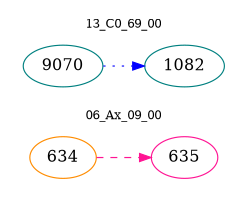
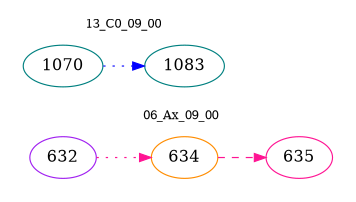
cluster "13_C0_69_00": label "13_C0_69_00" -> "13_C0_09_00"
node "9070": label "9070" -> "1070"
node "1082": label "1082" -> "1083"
node "632": added
